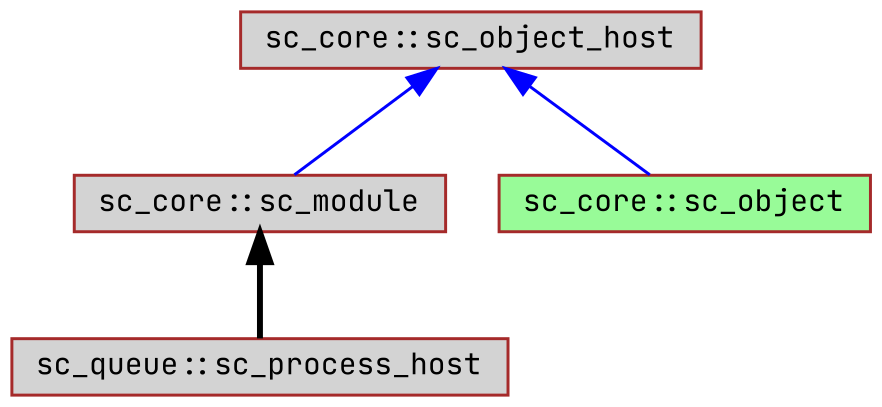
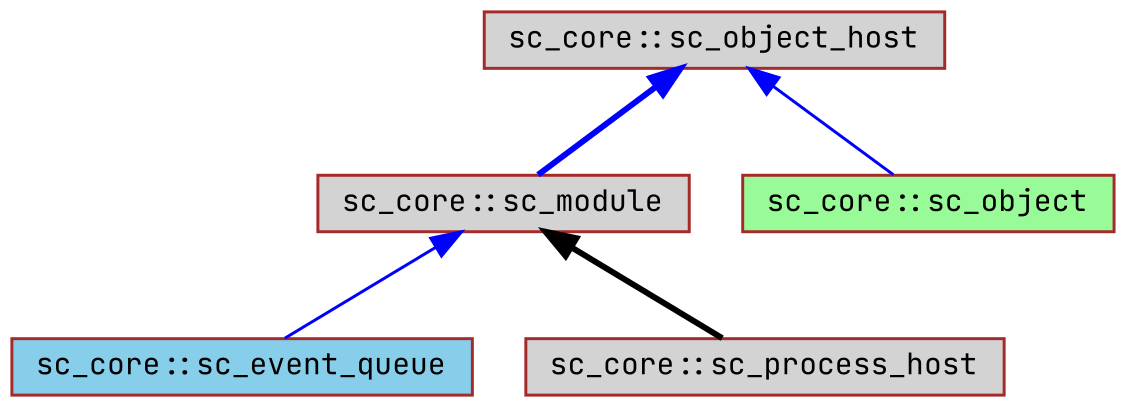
edge "sc_core::sc_module" -> "sc_core::sc_object_host": style solid -> bold
node "sc_core::sc_event_queue": added
node "sc_queue::sc_process_host": label "sc_queue::sc_process_host" -> "sc_core::sc_process_host"
